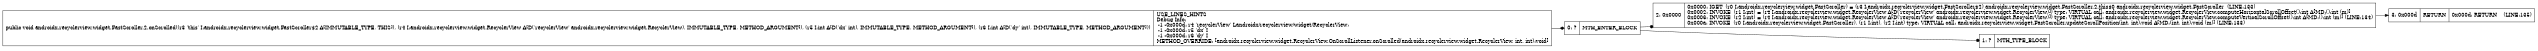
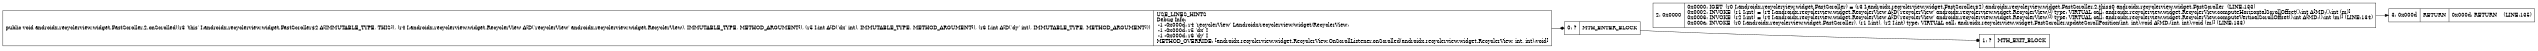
edge "0: ?" -> "2: 0x0000": removed
node "1: ?": text "MTH_TYPE_BLOCK" -> "MTH_EXIT_BLOCK"
